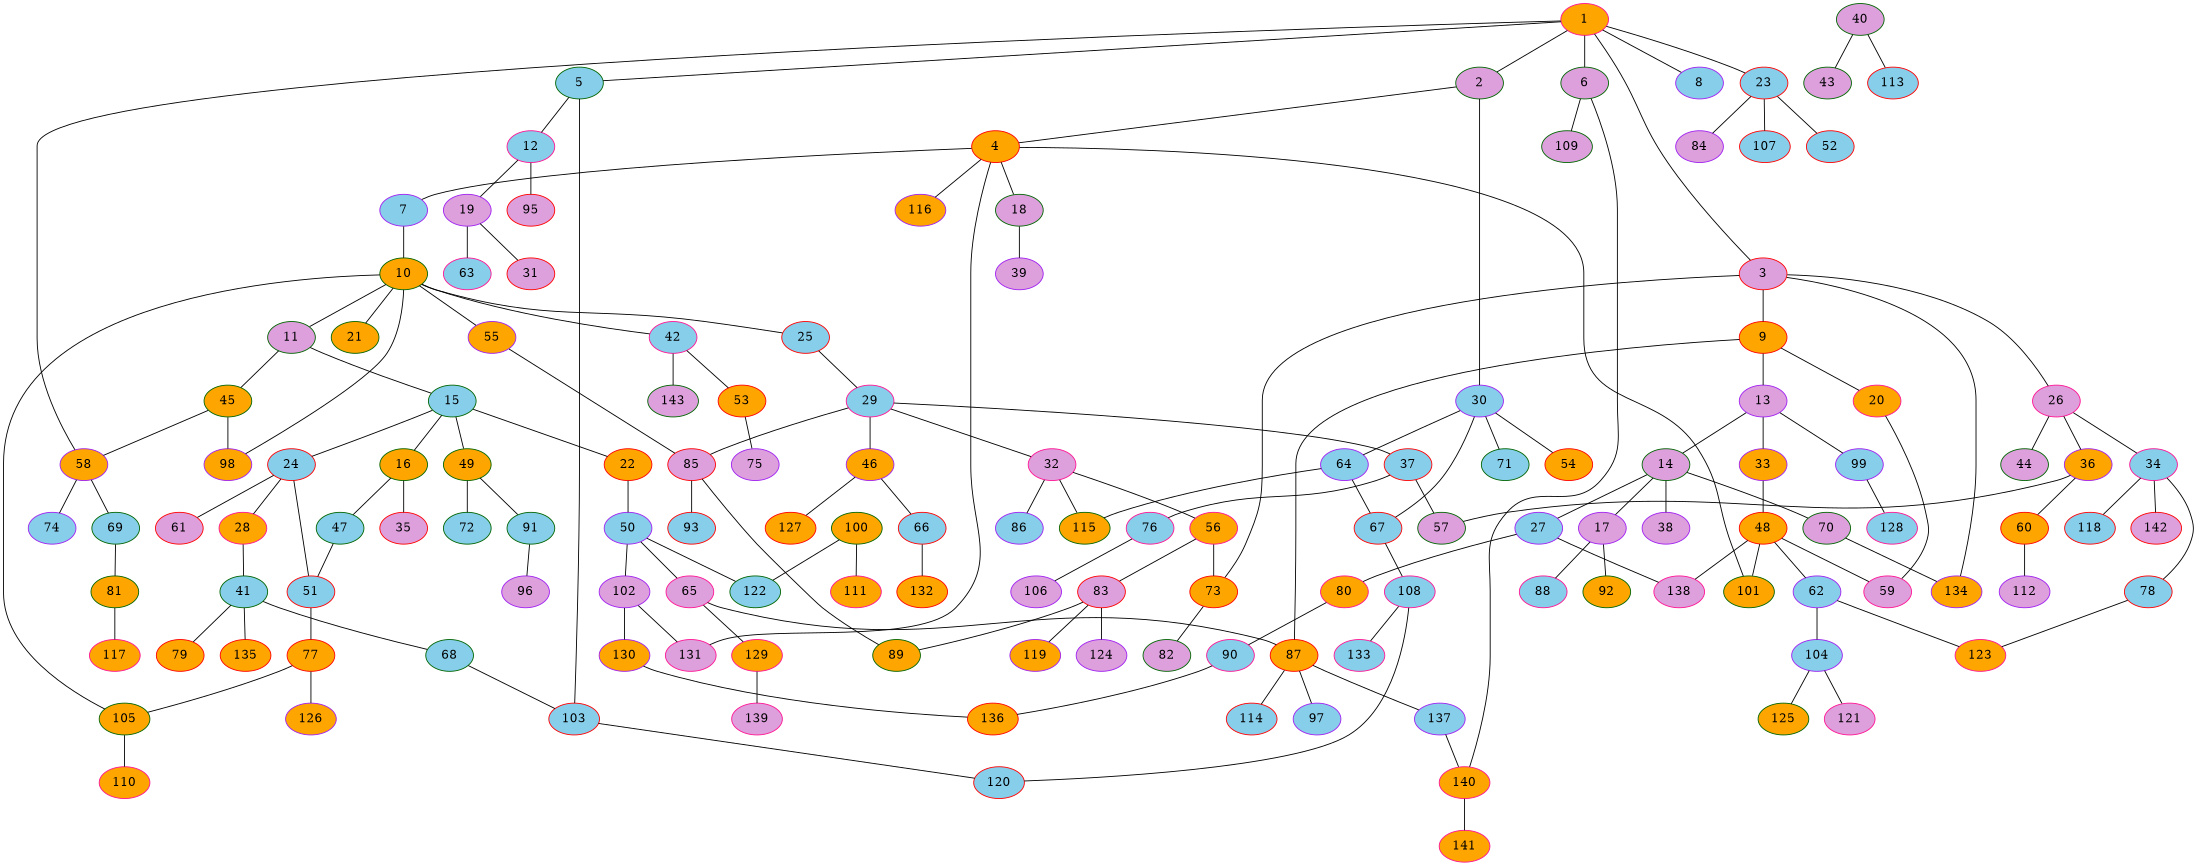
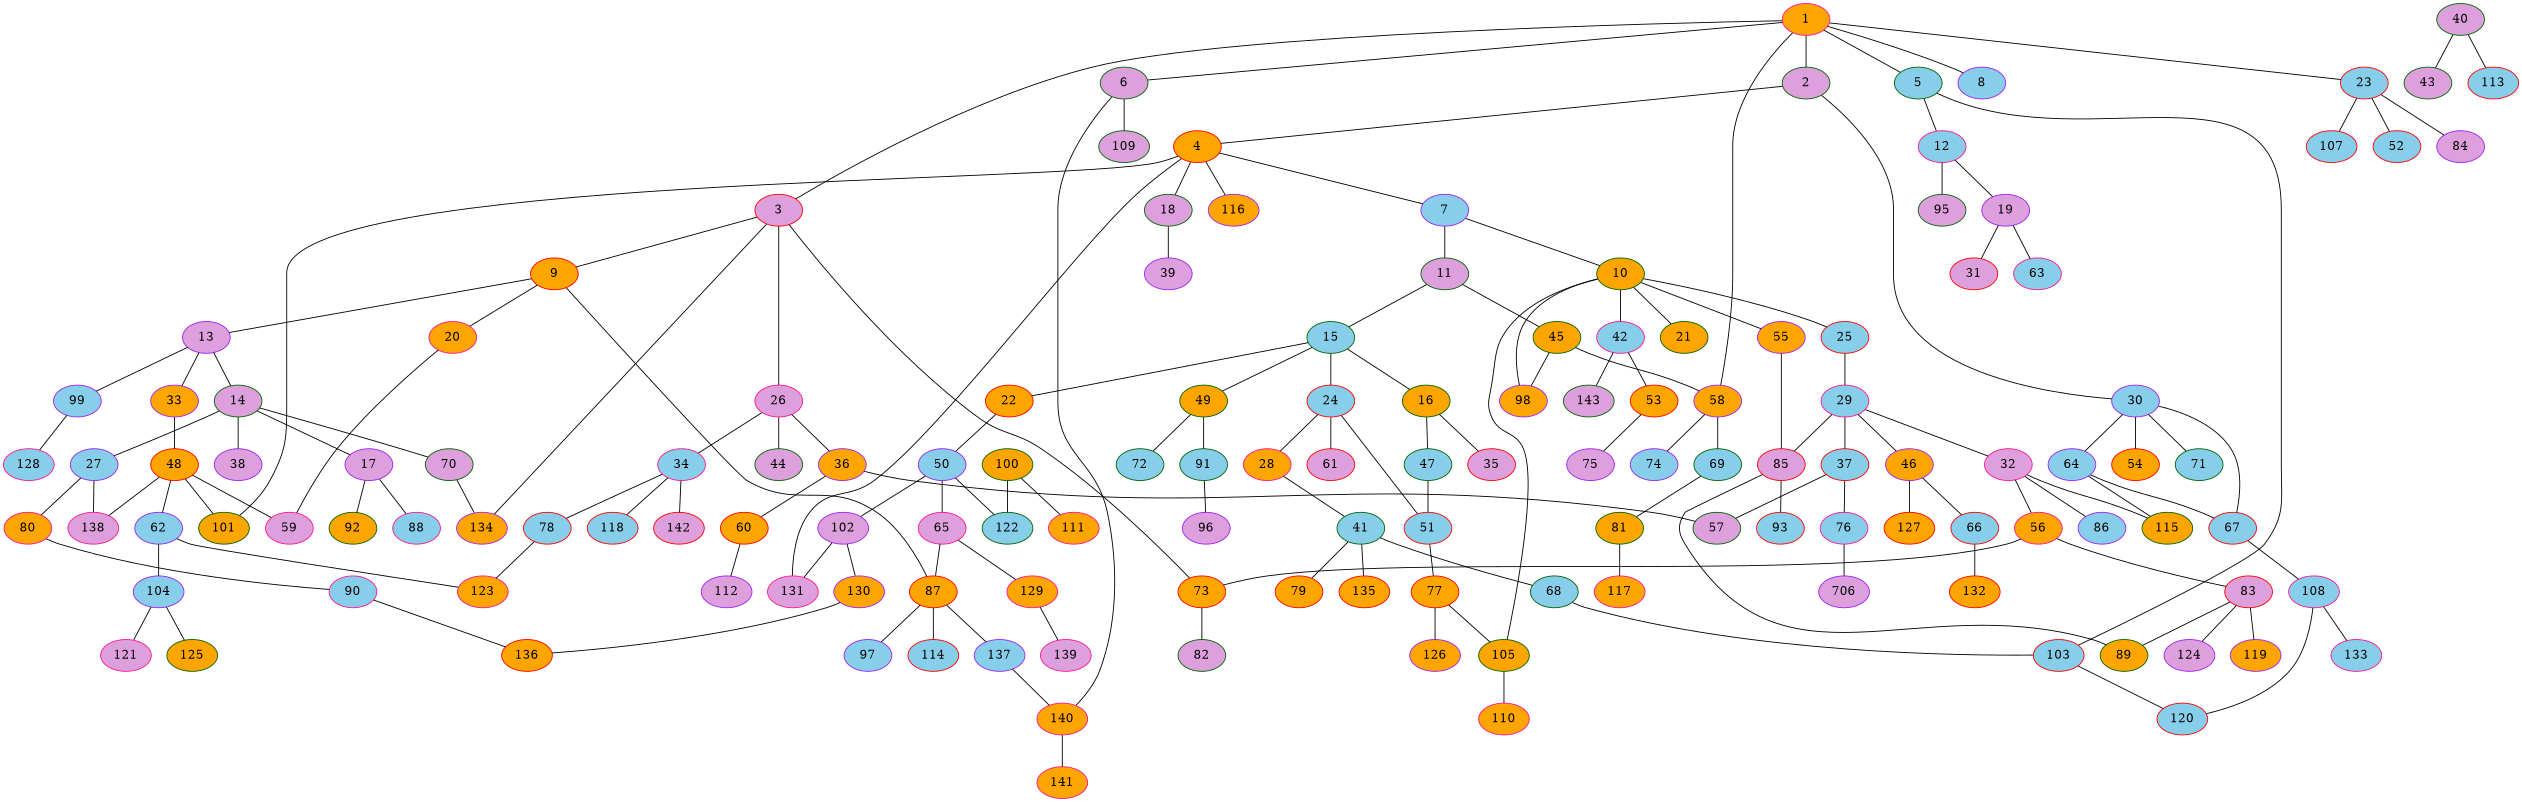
node "95": color red -> darkgreen
edge "10" -- "11": now "7" -- "11"
node "106": label "106" -> "706"
